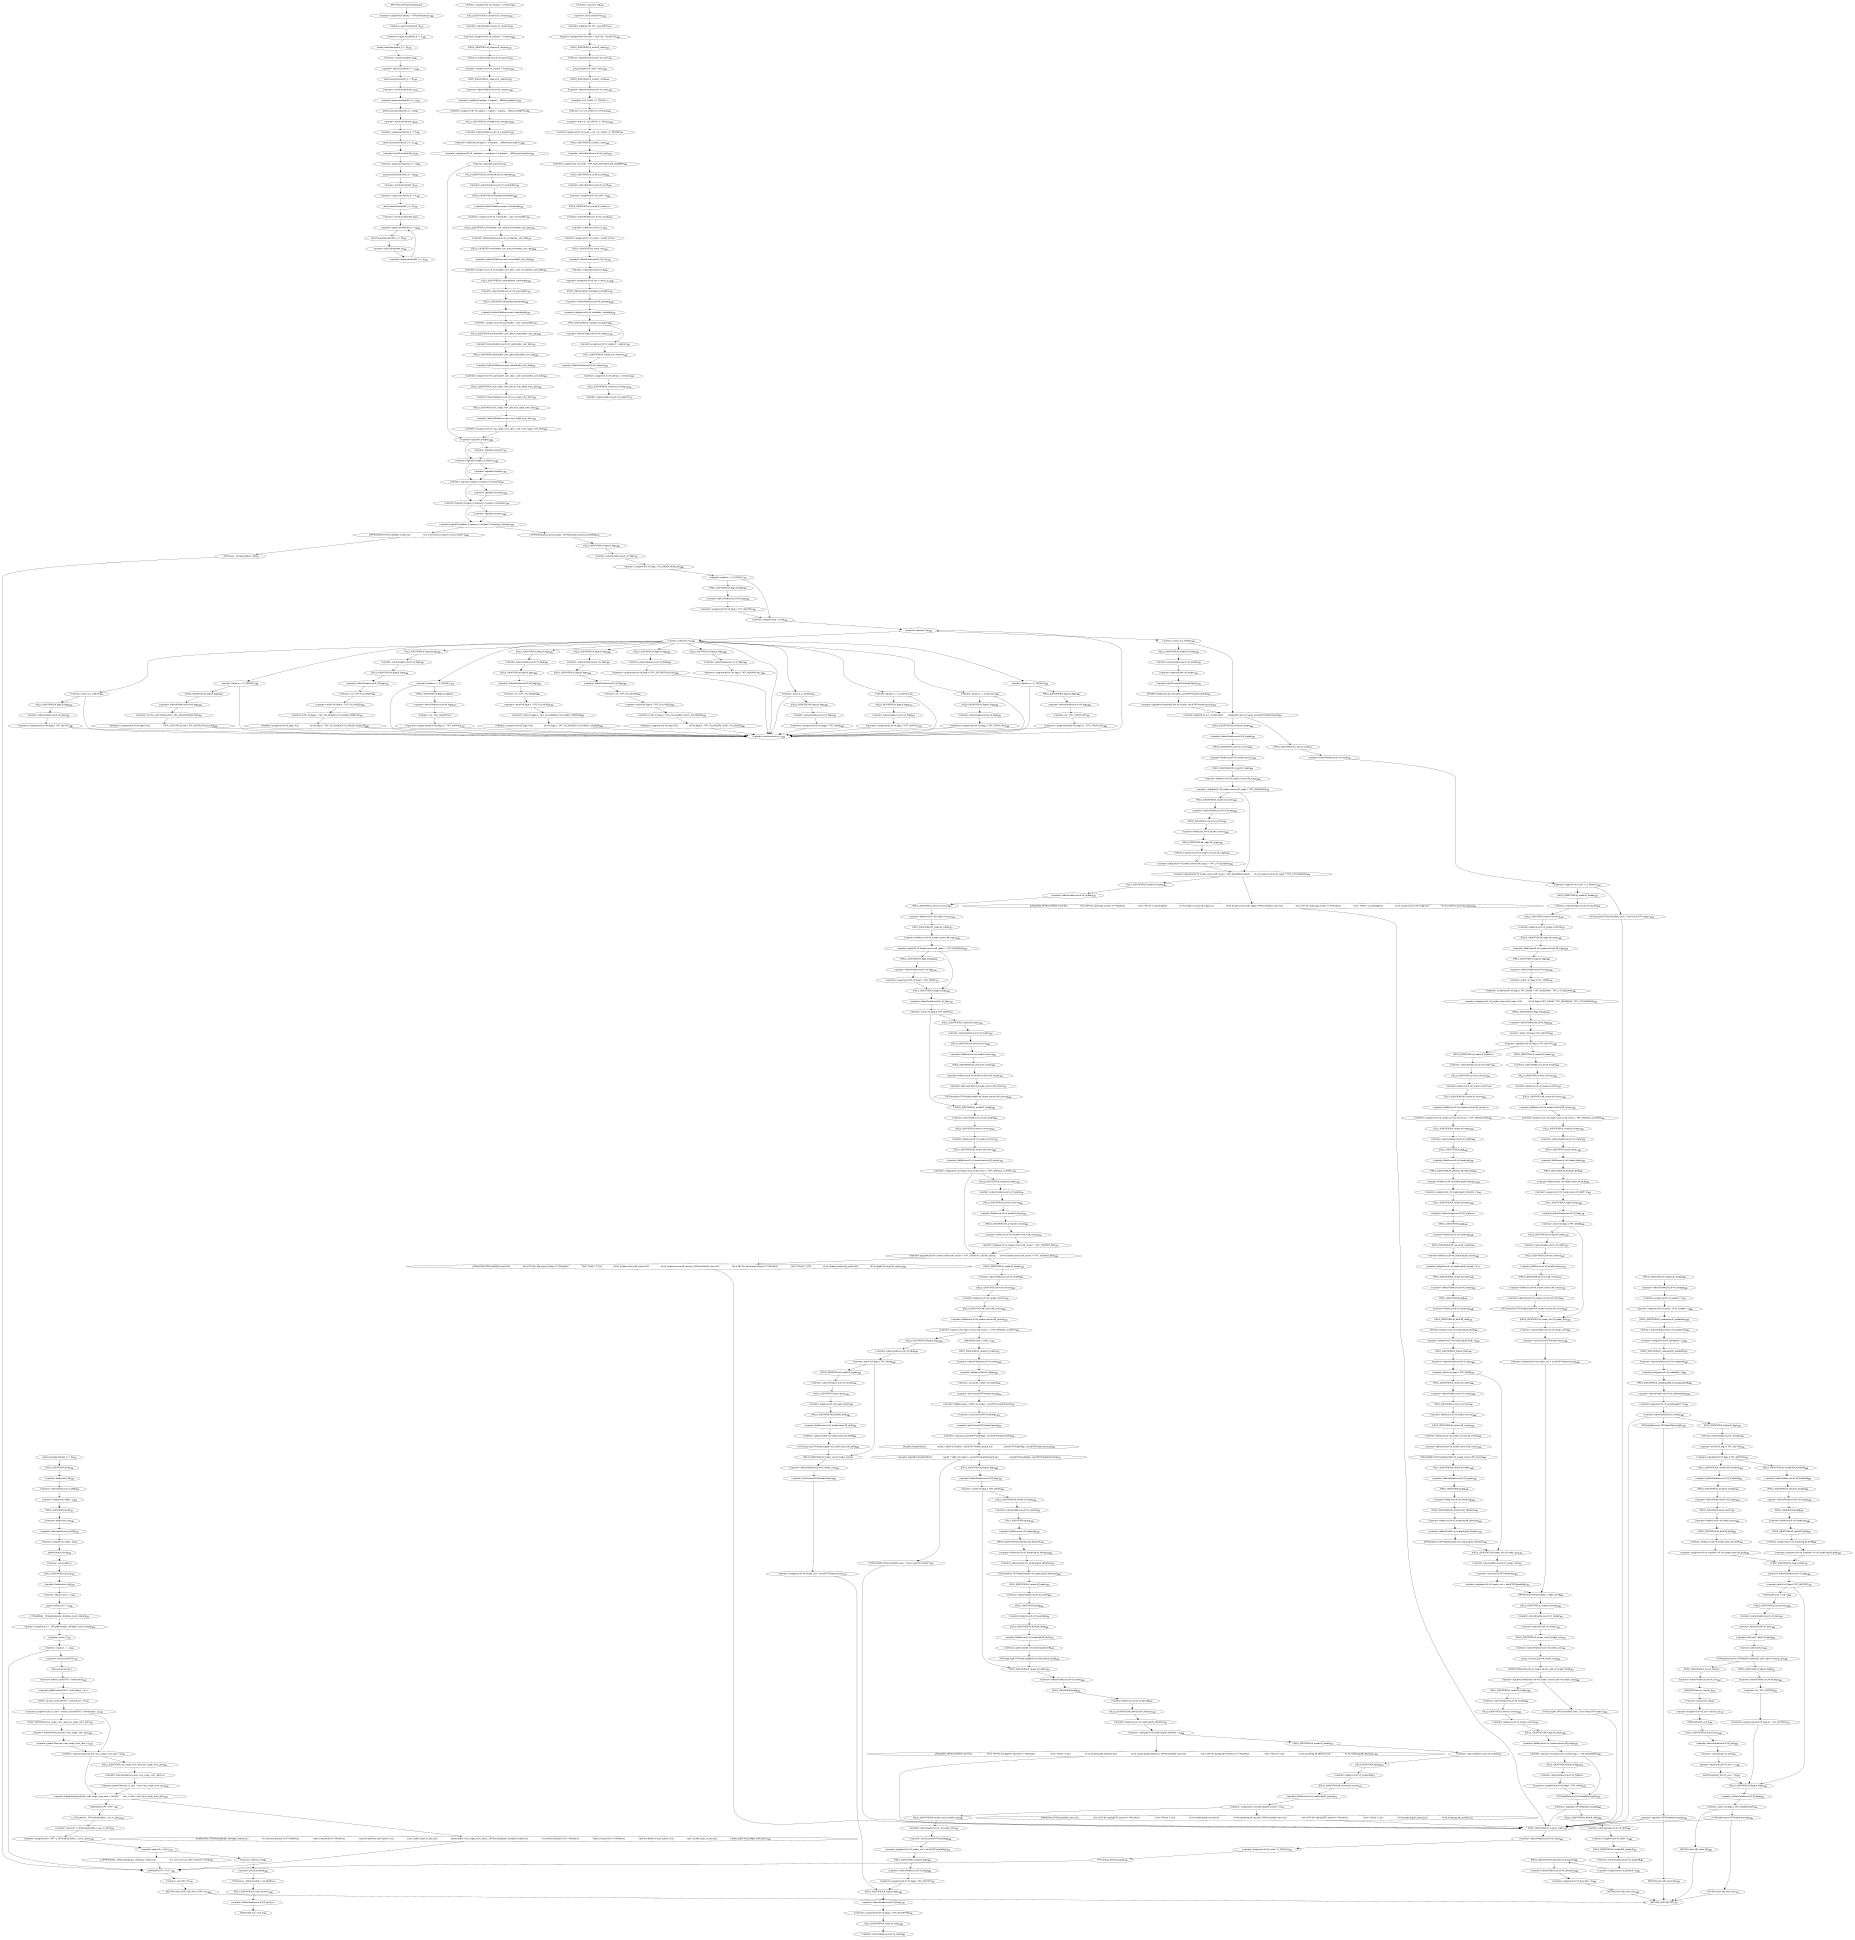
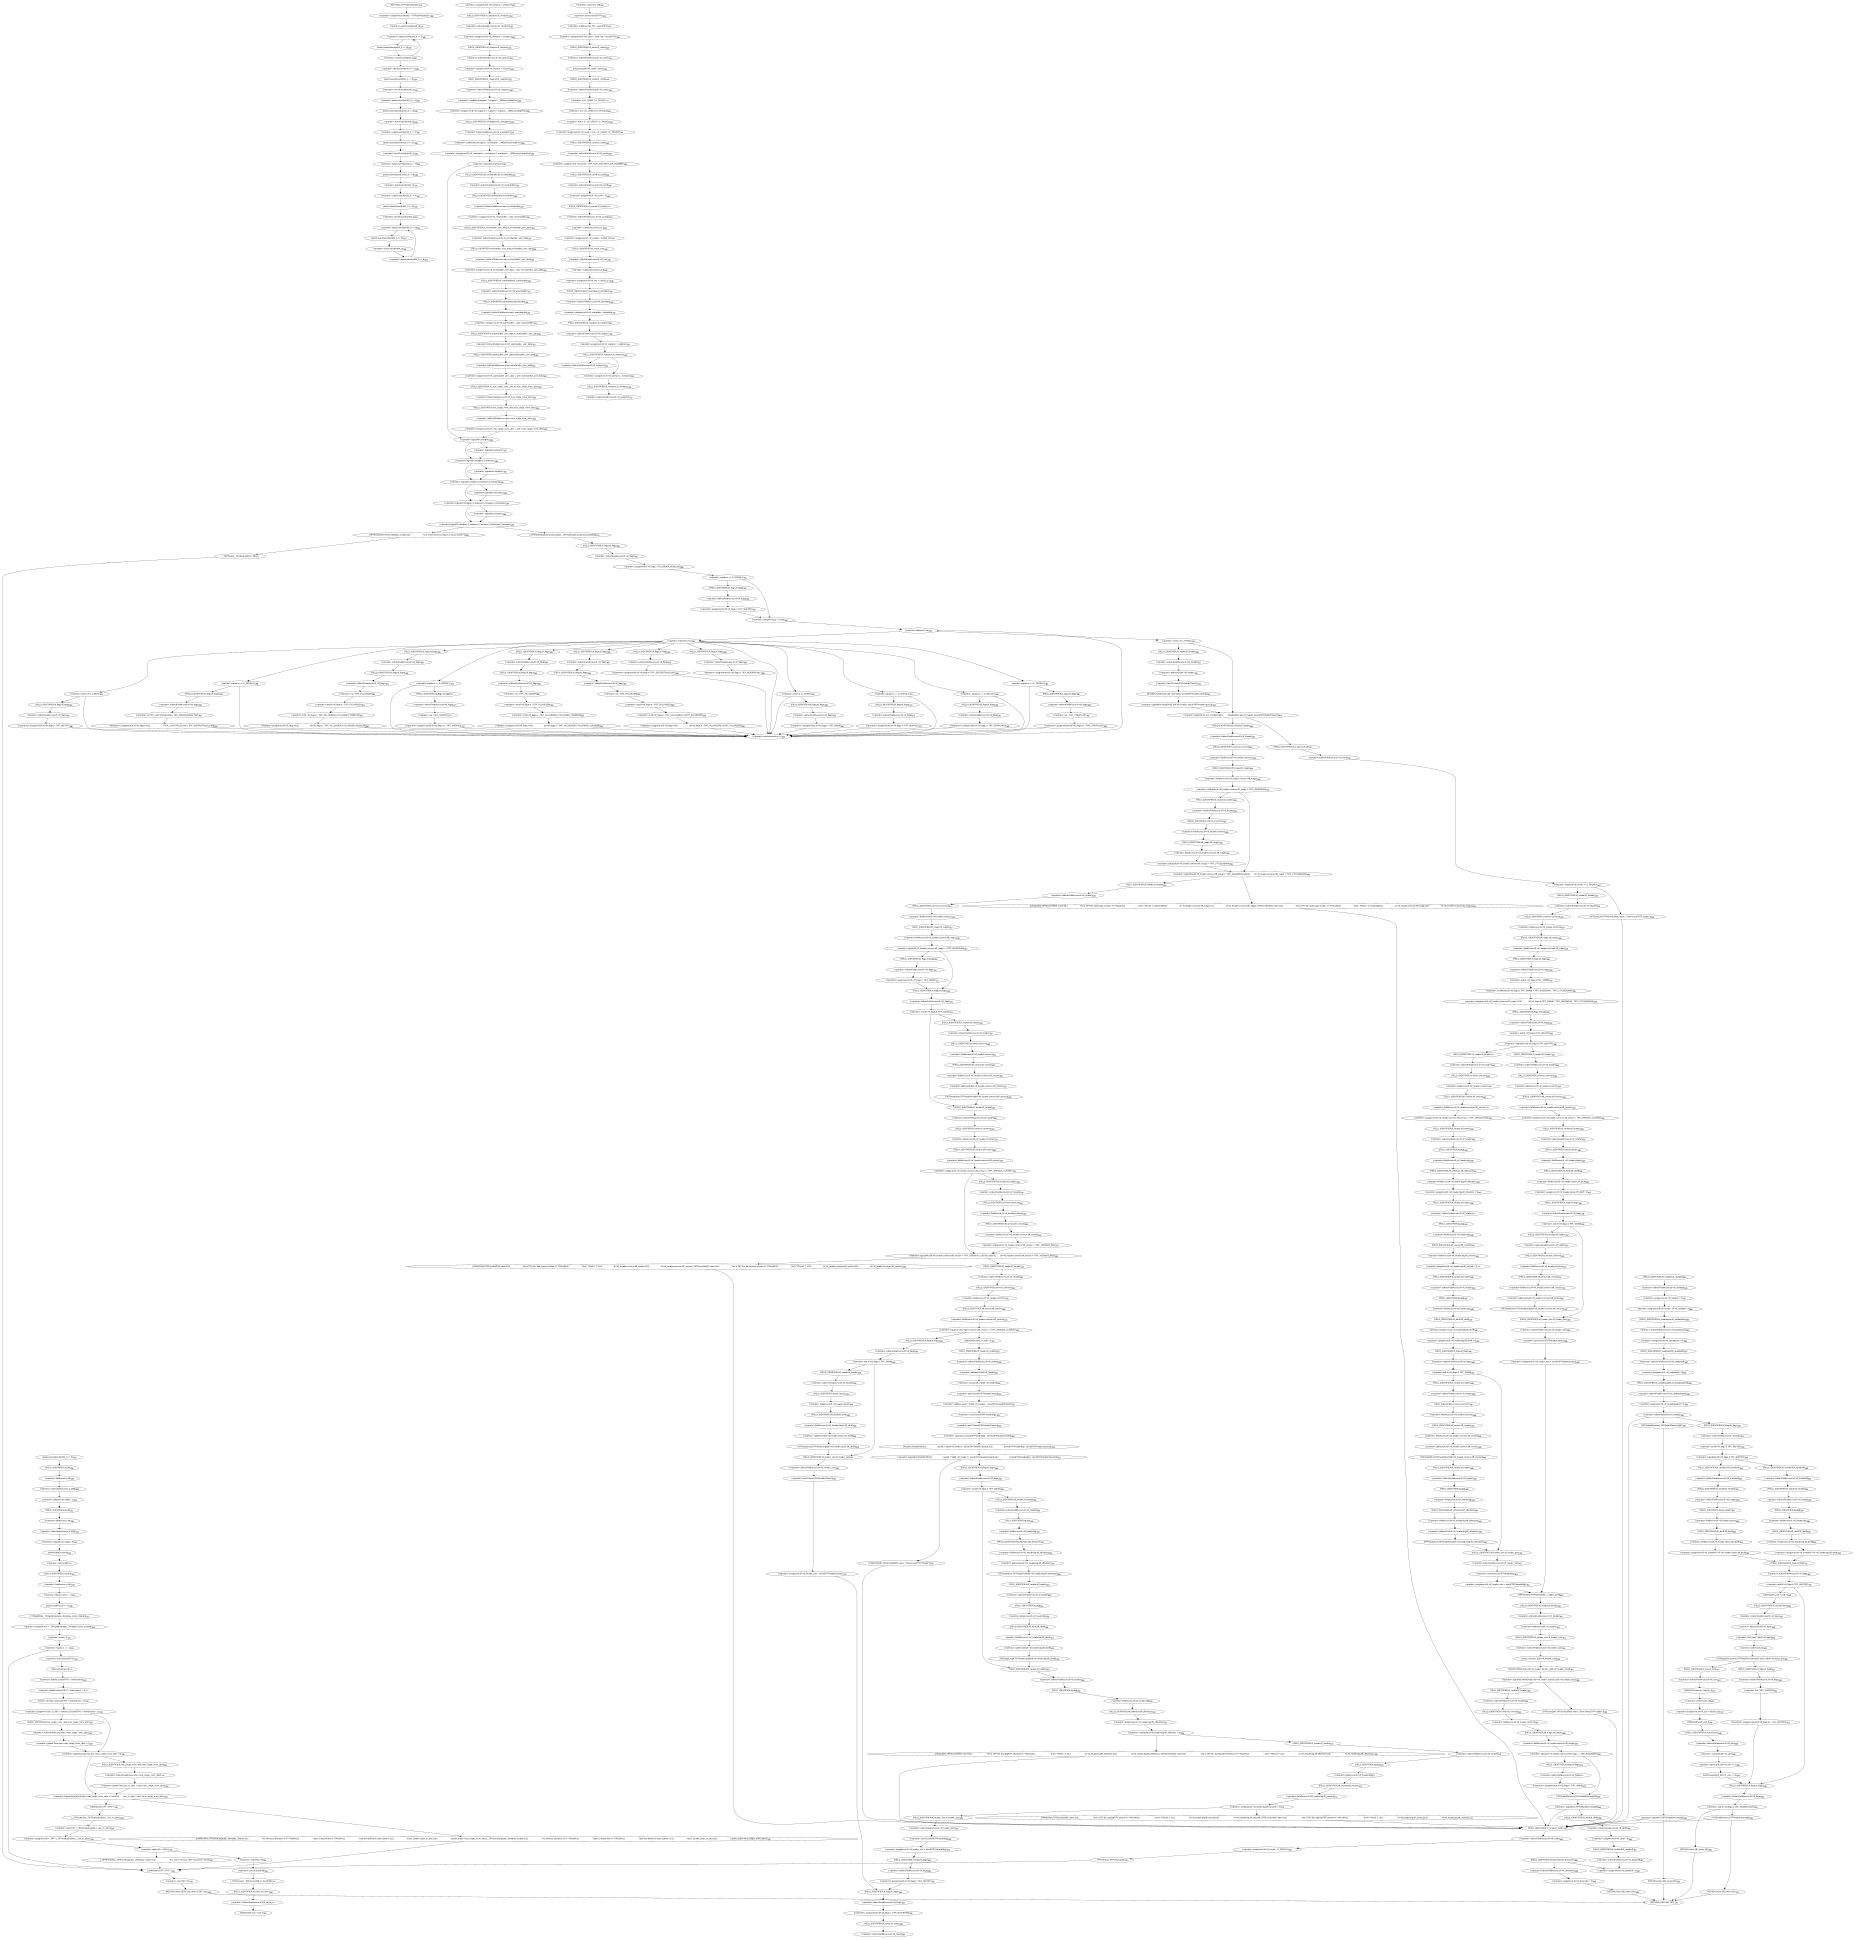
edge "(<operator>.sizeOf,sizeof(uint8_t))" -> "(<operator>.equals,sizeof(uint8_t) == 1)": now "(<operator>.sizeOf,sizeof(int8_t))" -> "(<operator>.equals,sizeof(uint8_t) == 1)"
edge "(FIELD_IDENTIFIER,tif_readproc,tif_readproc)" -> "(<operator>.assignment,tif->tif_readproc = readproc)": now "(<operator>.indirectFieldAccess,tif->tif_readproc)" -> "(<operator>.assignment,tif->tif_readproc = readproc)"
edge "(<operator>.indirectFieldAccess,tif->tif_writeproc)" -> "(<operator>.assignment,tif->tif_writeproc = writeproc)": now "(FIELD_IDENTIFIER,tif_writeproc,tif_writeproc)" -> "(<operator>.assignment,tif->tif_writeproc = writeproc)"
edge "(<operator>.assignment,tif->tif_lastdiroff = 0)" -> "(FIELD_IDENTIFIER,tif_dirnumber,tif_dirnumber)": reversed
